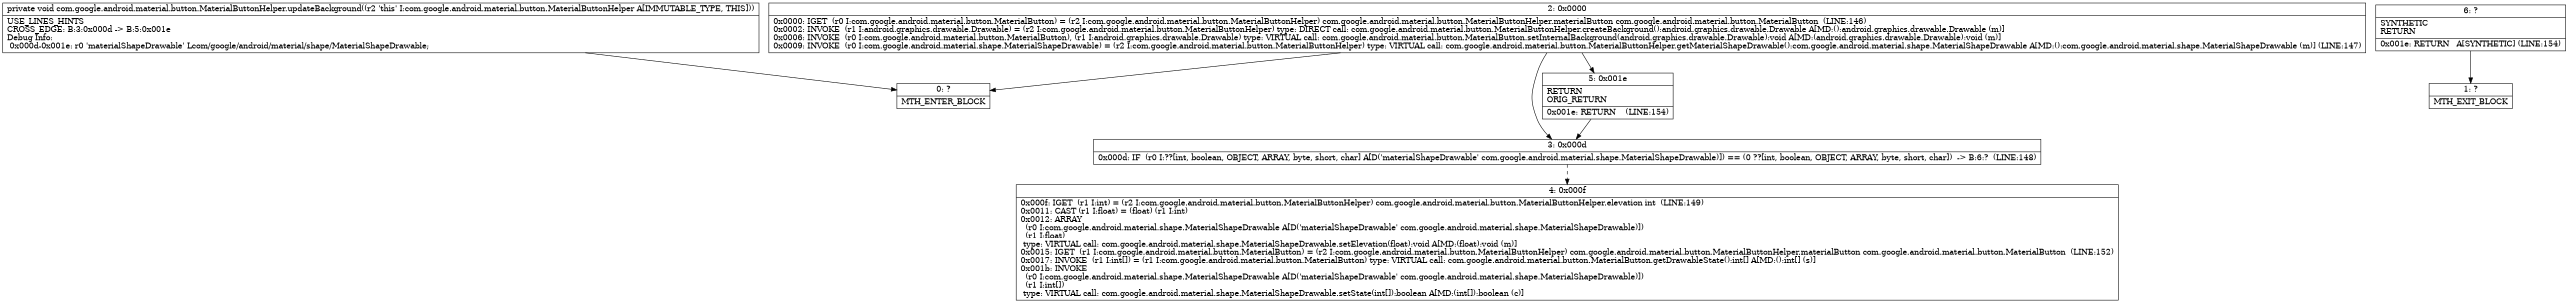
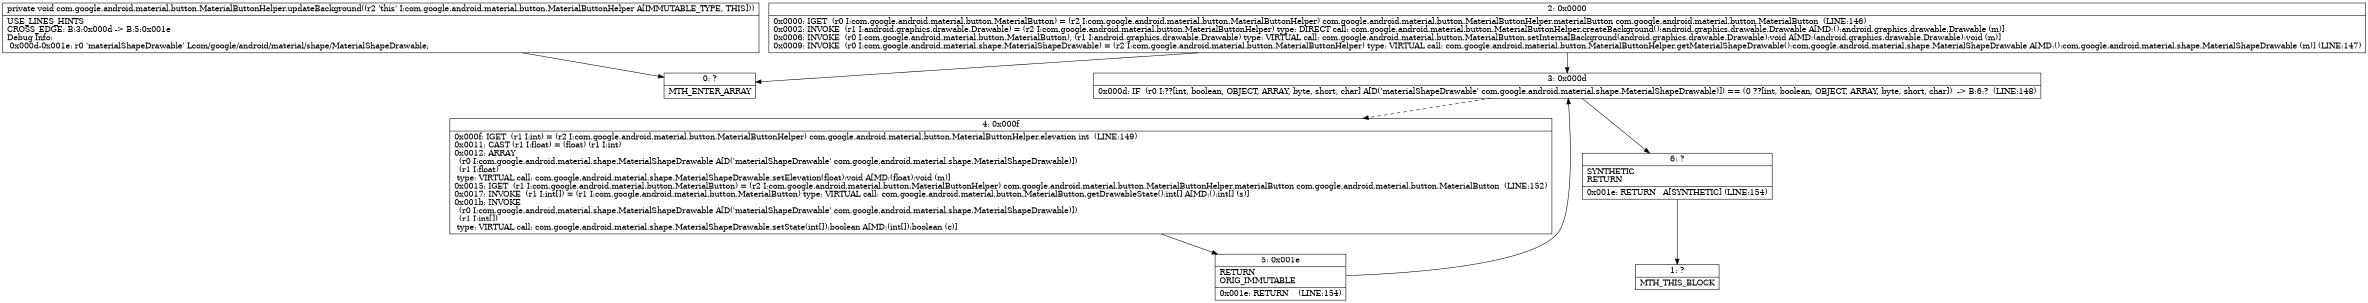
edge "2: 0x0000" -> "5: 0x001e": now "4: 0x000f" -> "5: 0x001e"
node "5: 0x001e": text "ORIG_RETURN" -> "ORIG_IMMUTABLE"
node "0: ?": text "MTH_ENTER_BLOCK" -> "MTH_ENTER_ARRAY"
node "1: ?": text "MTH_EXIT_BLOCK" -> "MTH_THIS_BLOCK"
edge "3: 0x000d" -> "6: ?": added
